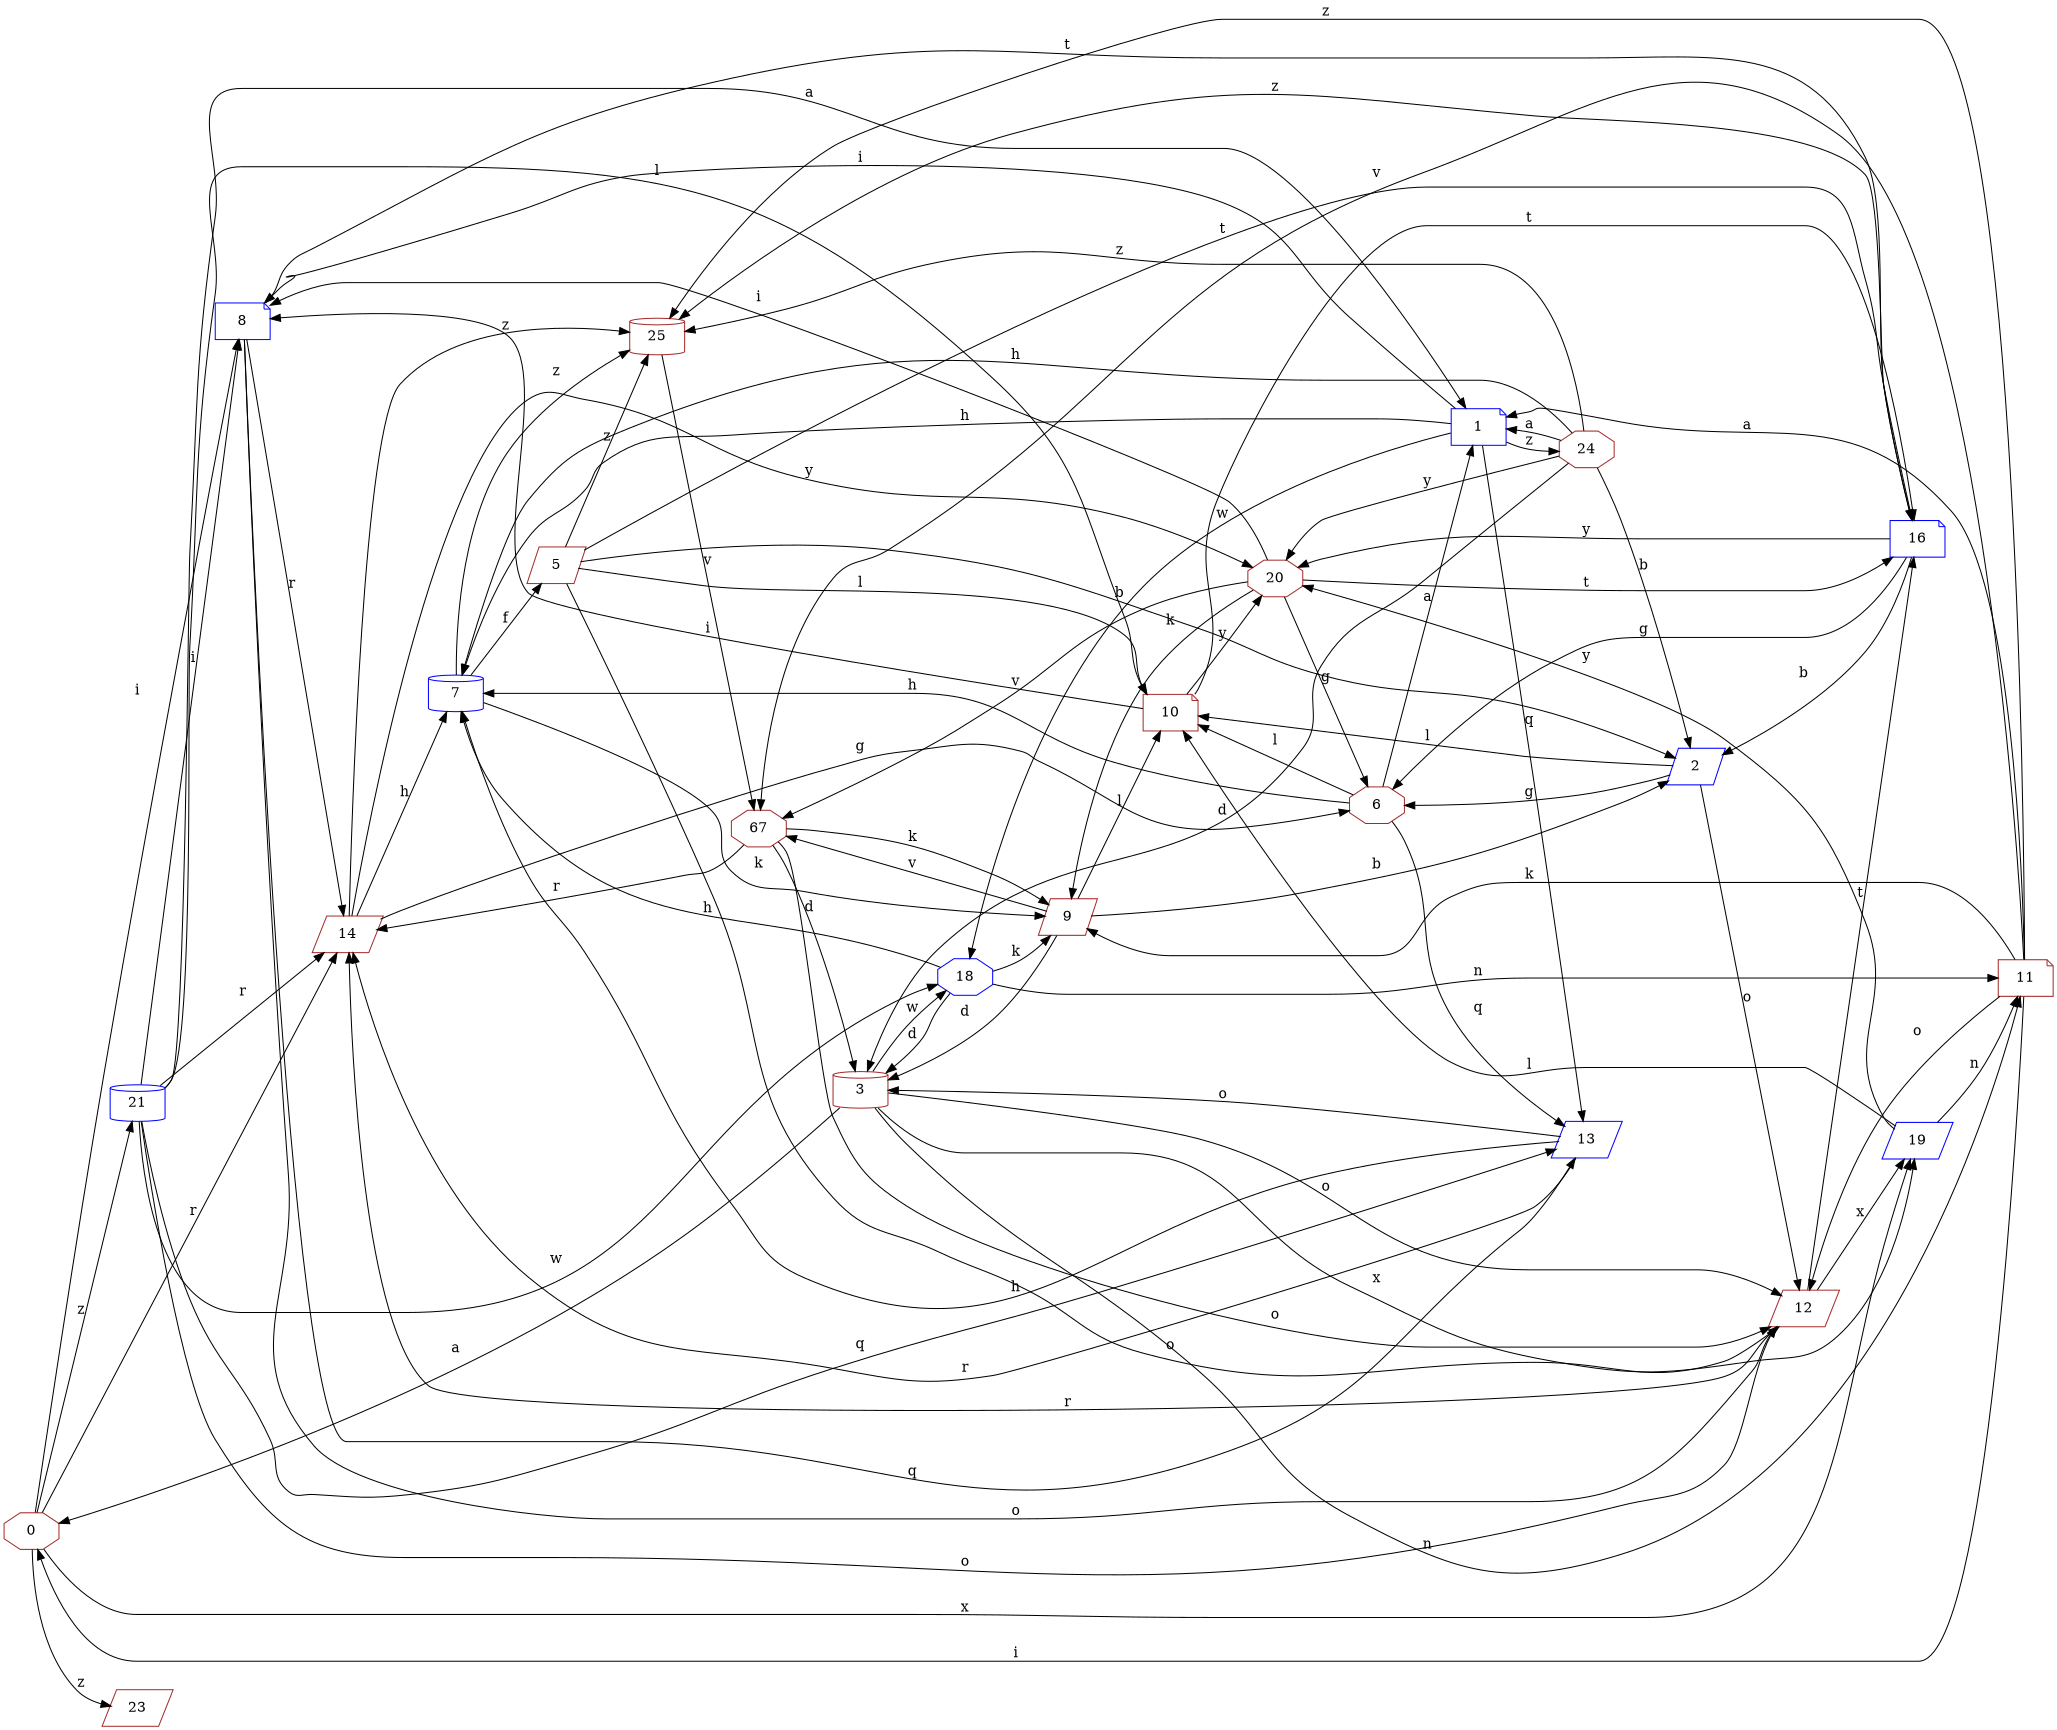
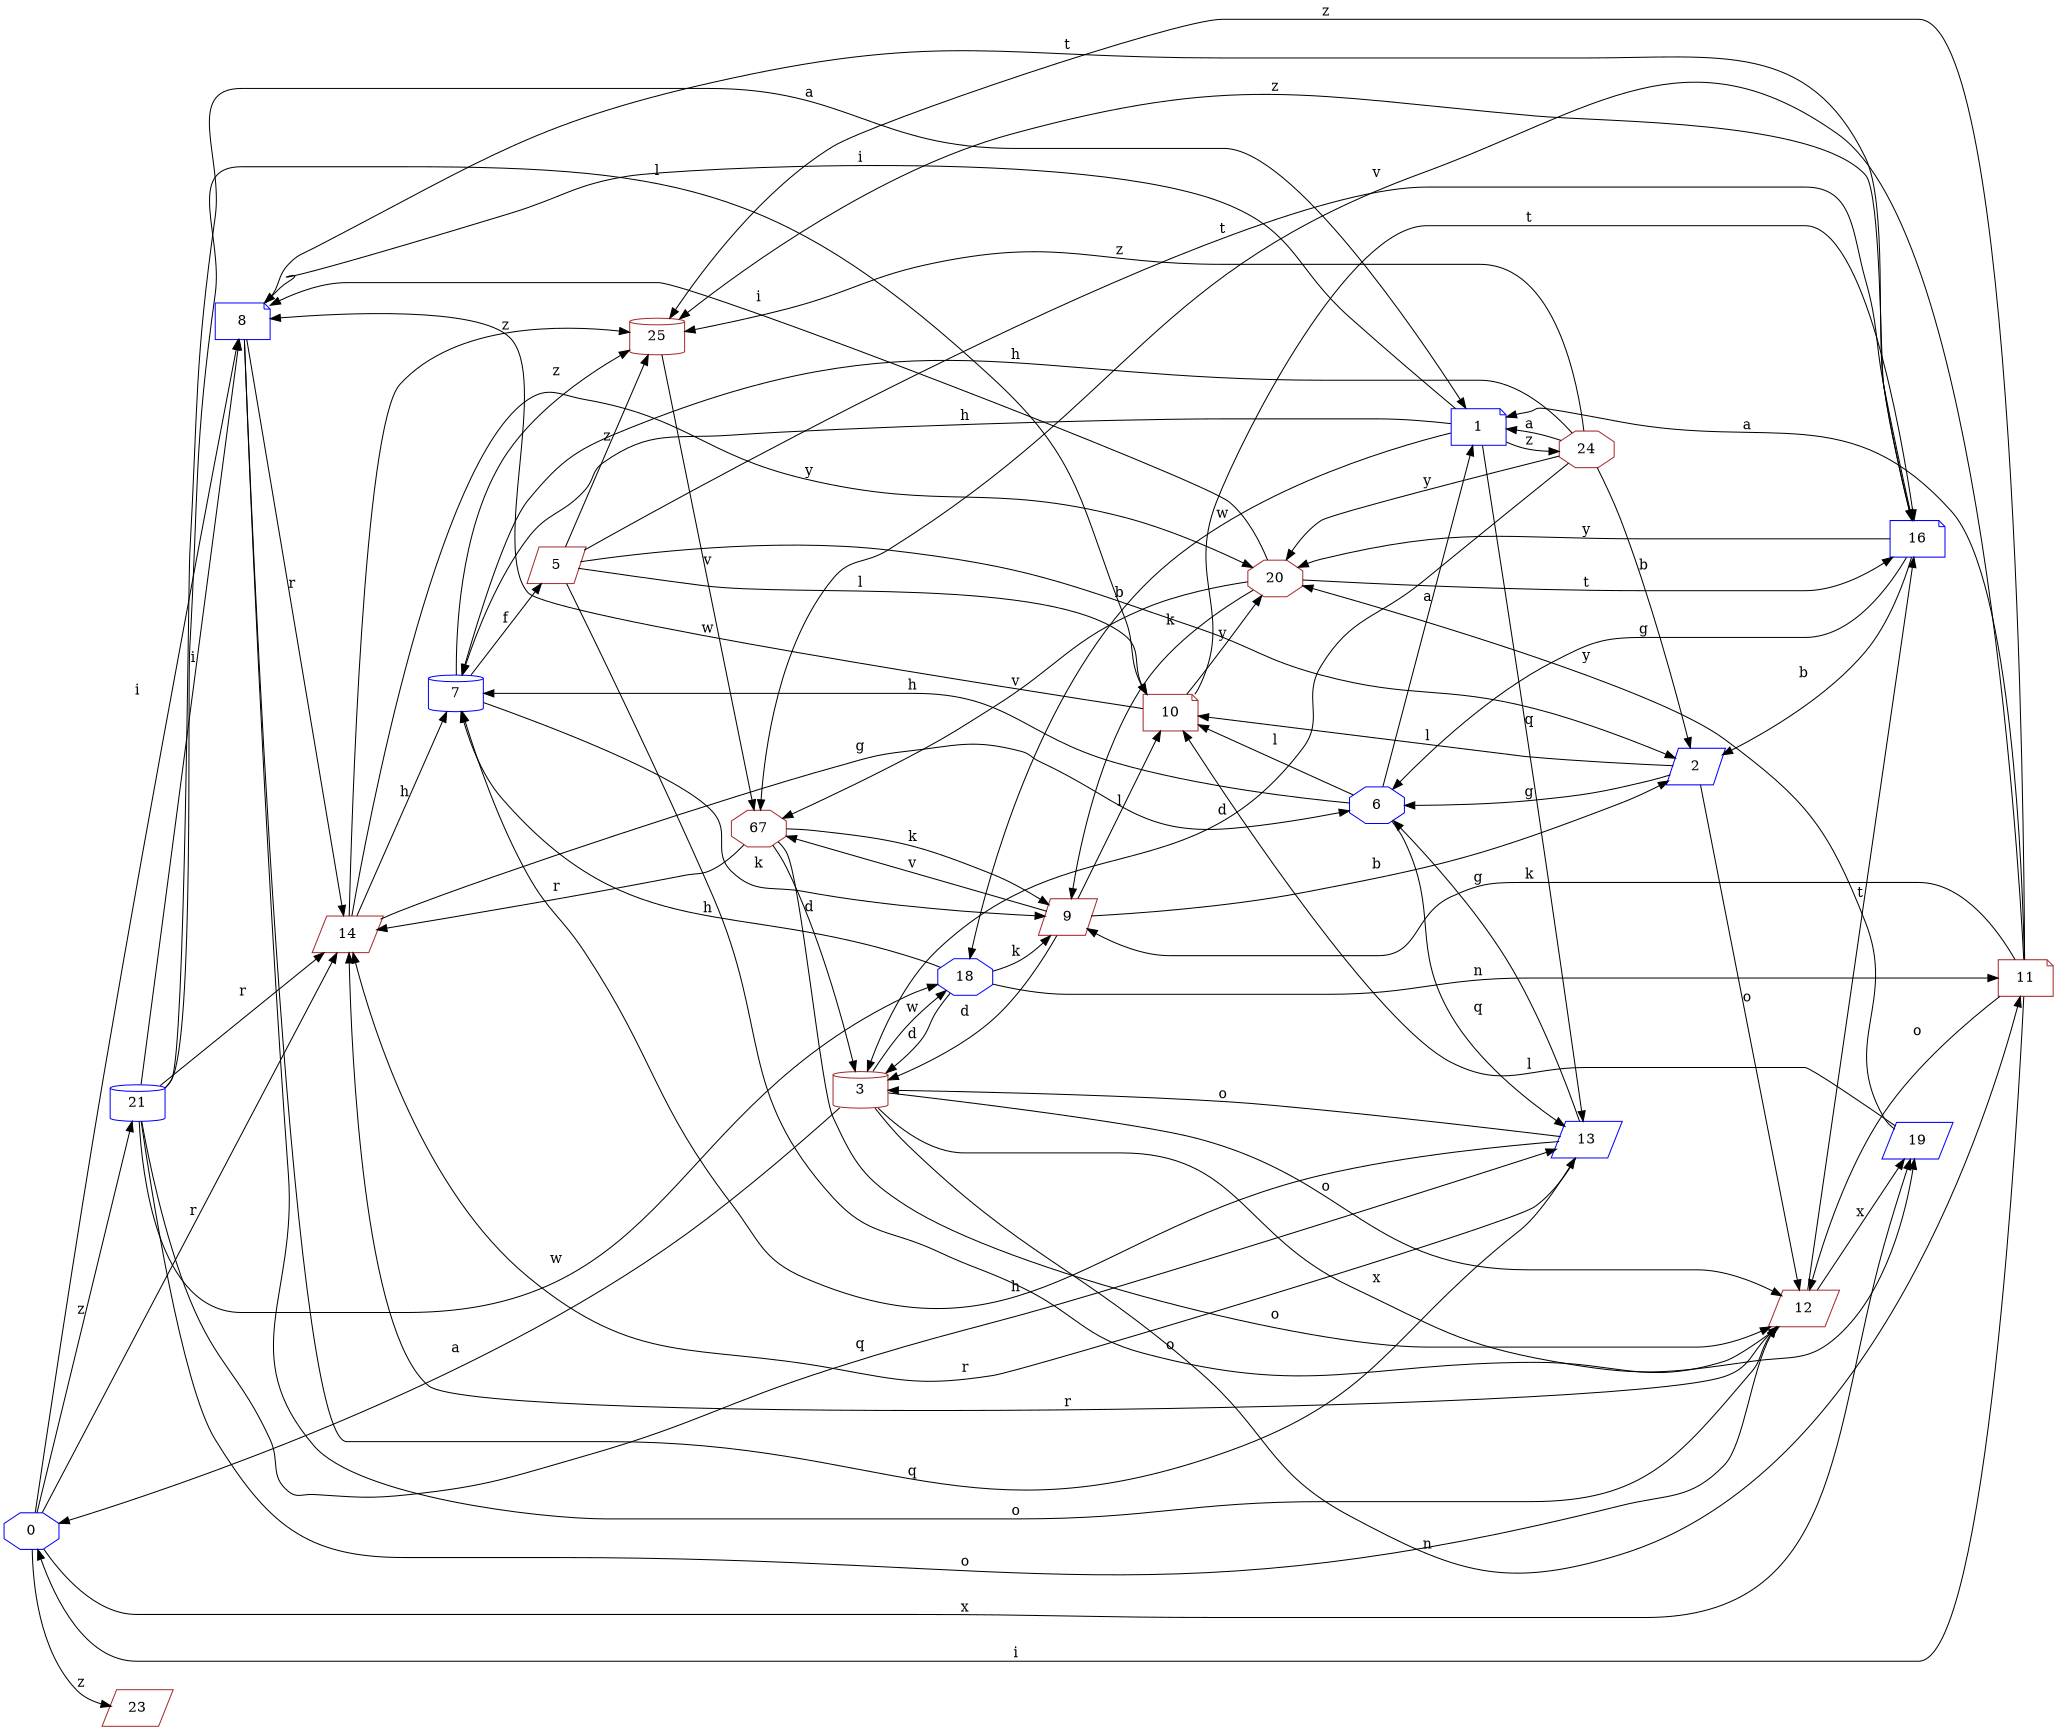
edge "10" -> "8": label "i" -> "w"
edge "20" -> "6": now "13" -> "6"
node "6": color brown -> blue
edge "19" -> "11": removed, label "n"
node "0": color brown -> blue
